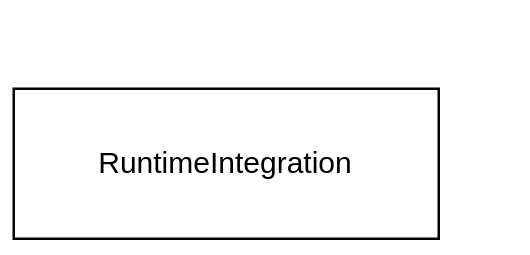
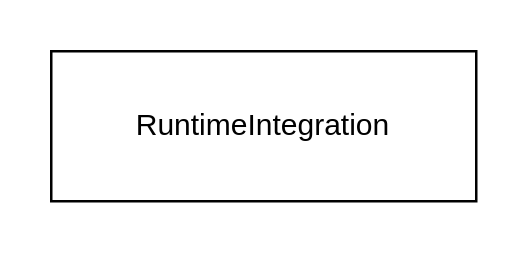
node "RuntimeIntegration": moved (226, 164) -> (264, 126)
